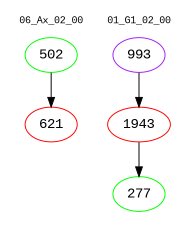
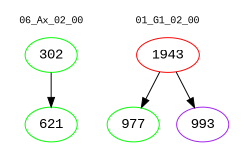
node "502": label "502" -> "302"
edge "993" -> "1943": reversed
node "621": color red -> green
node "277": label "277" -> "977"
